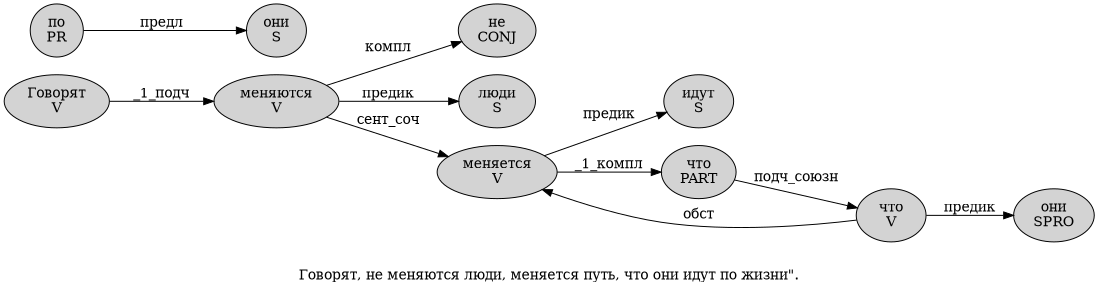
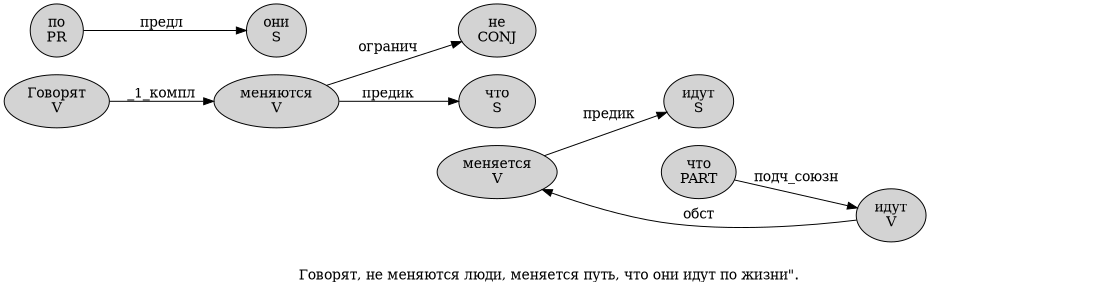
edge "меняются V" -> "не CONJ": label "компл" -> "огранич"
edge "Говорят V" -> "меняются V": label "_1_подч" -> "_1_компл"
node "люди S": label "люди S" -> "что S"
edge "меняются V" -> "меняется V": removed, label "сент_соч"
edge "меняется V" -> "что PART": removed, label "_1_компл"
node "что V": label "что V" -> "идут V"
node "они SPRO": removed
